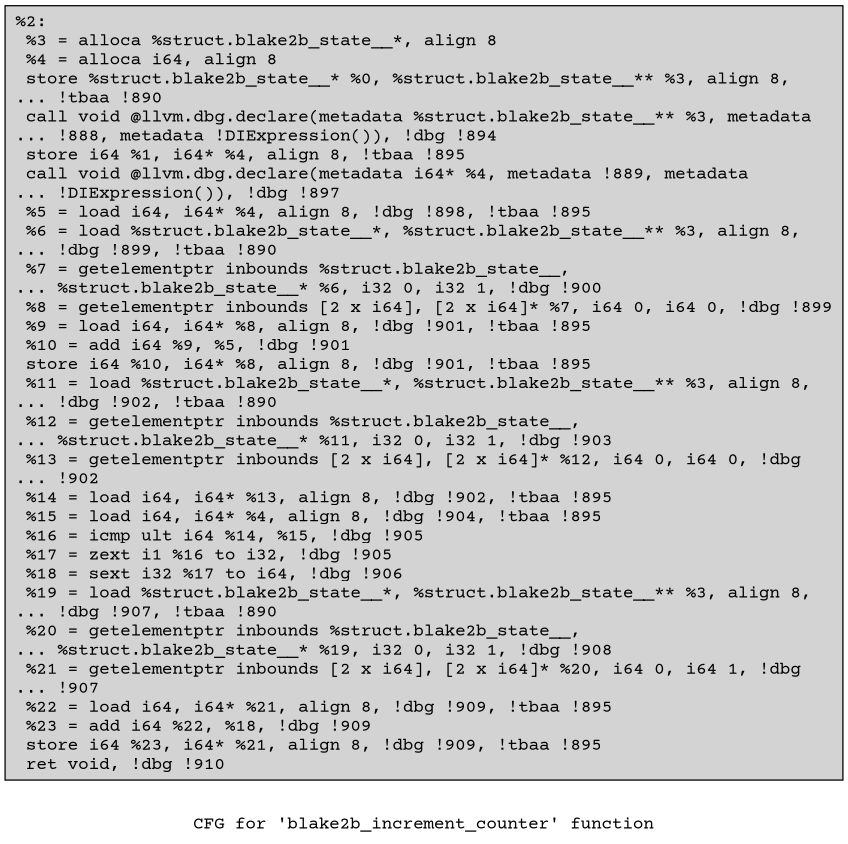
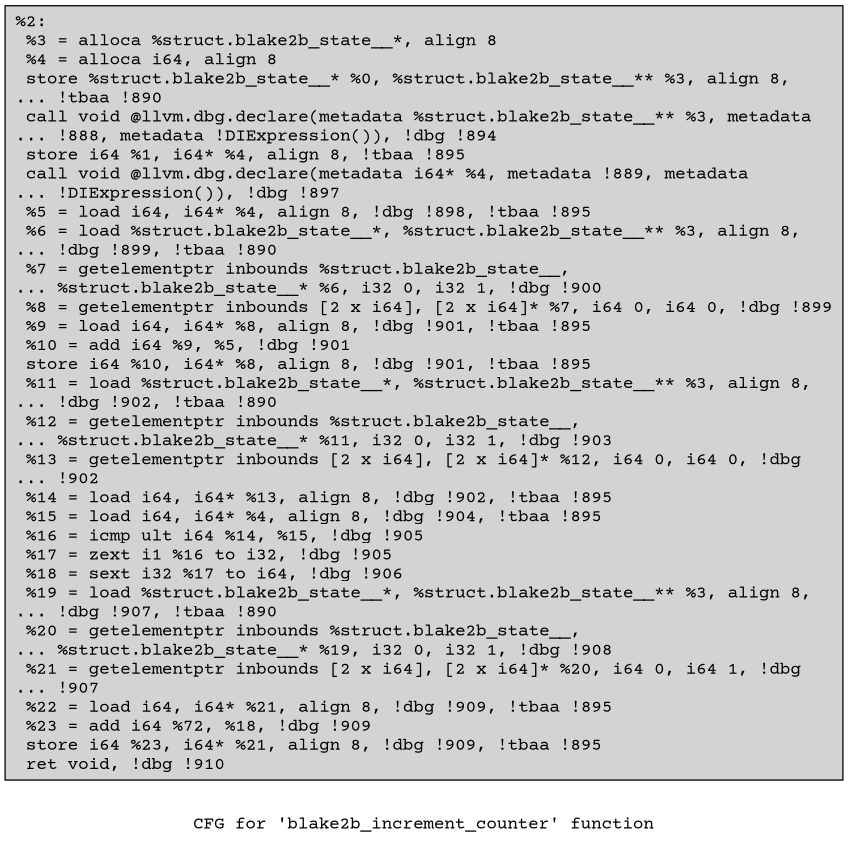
node "%2:": text "%23 = add i64 %22, %18, !dbg !909" -> "%23 = add i64 %72, %18, !dbg !909"
